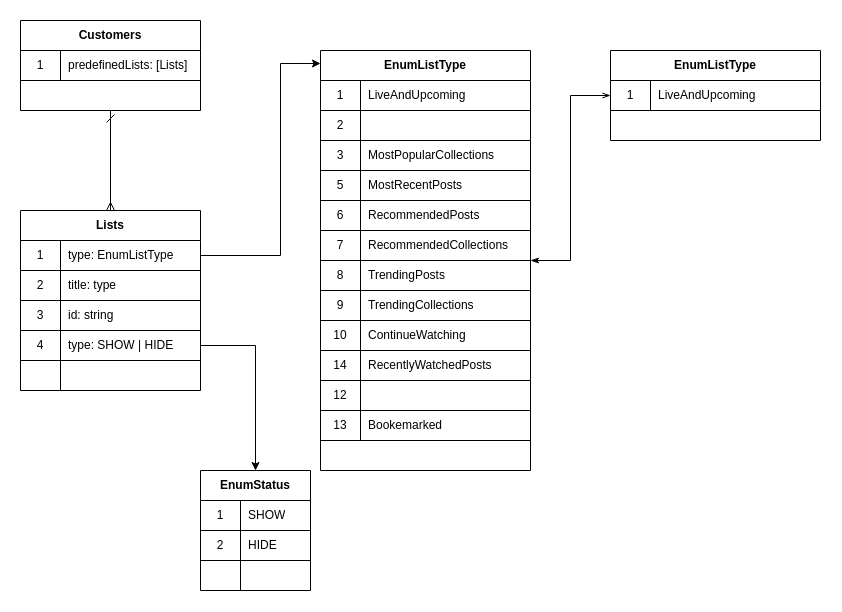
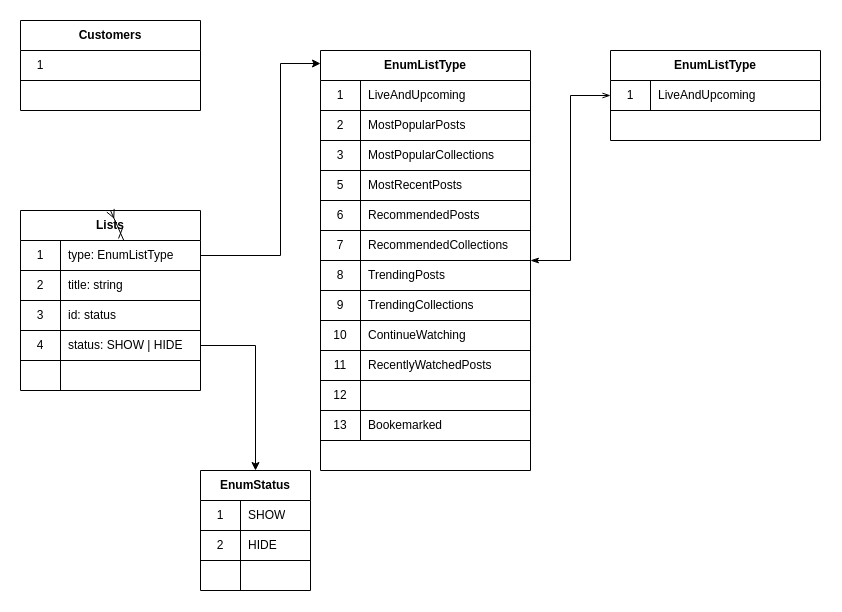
node "predefinedLists: [Lists]": removed
node "MostPopularPosts": added
edge "Customers" -- "Lists": now "type: EnumListType" -- "Lists"
node "title: type": label "title: type" -> "title: string"
node "id: string": label "id: string" -> "id: status"
node "type: SHOW | HIDE": label "type: SHOW | HIDE" -> "status: SHOW | HIDE"
node "14": label "14" -> "11"
